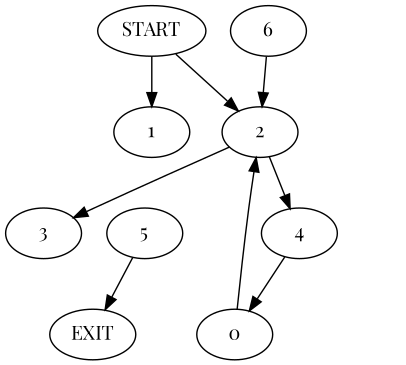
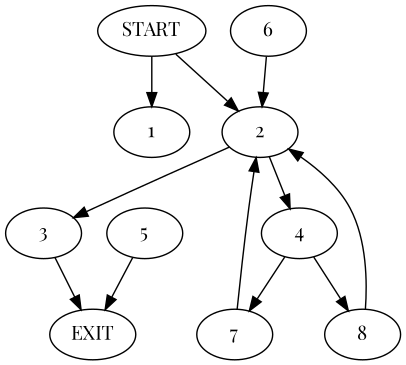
edge "3" -> "EXIT": added
node "0": label "0" -> "7"
node "8": added
